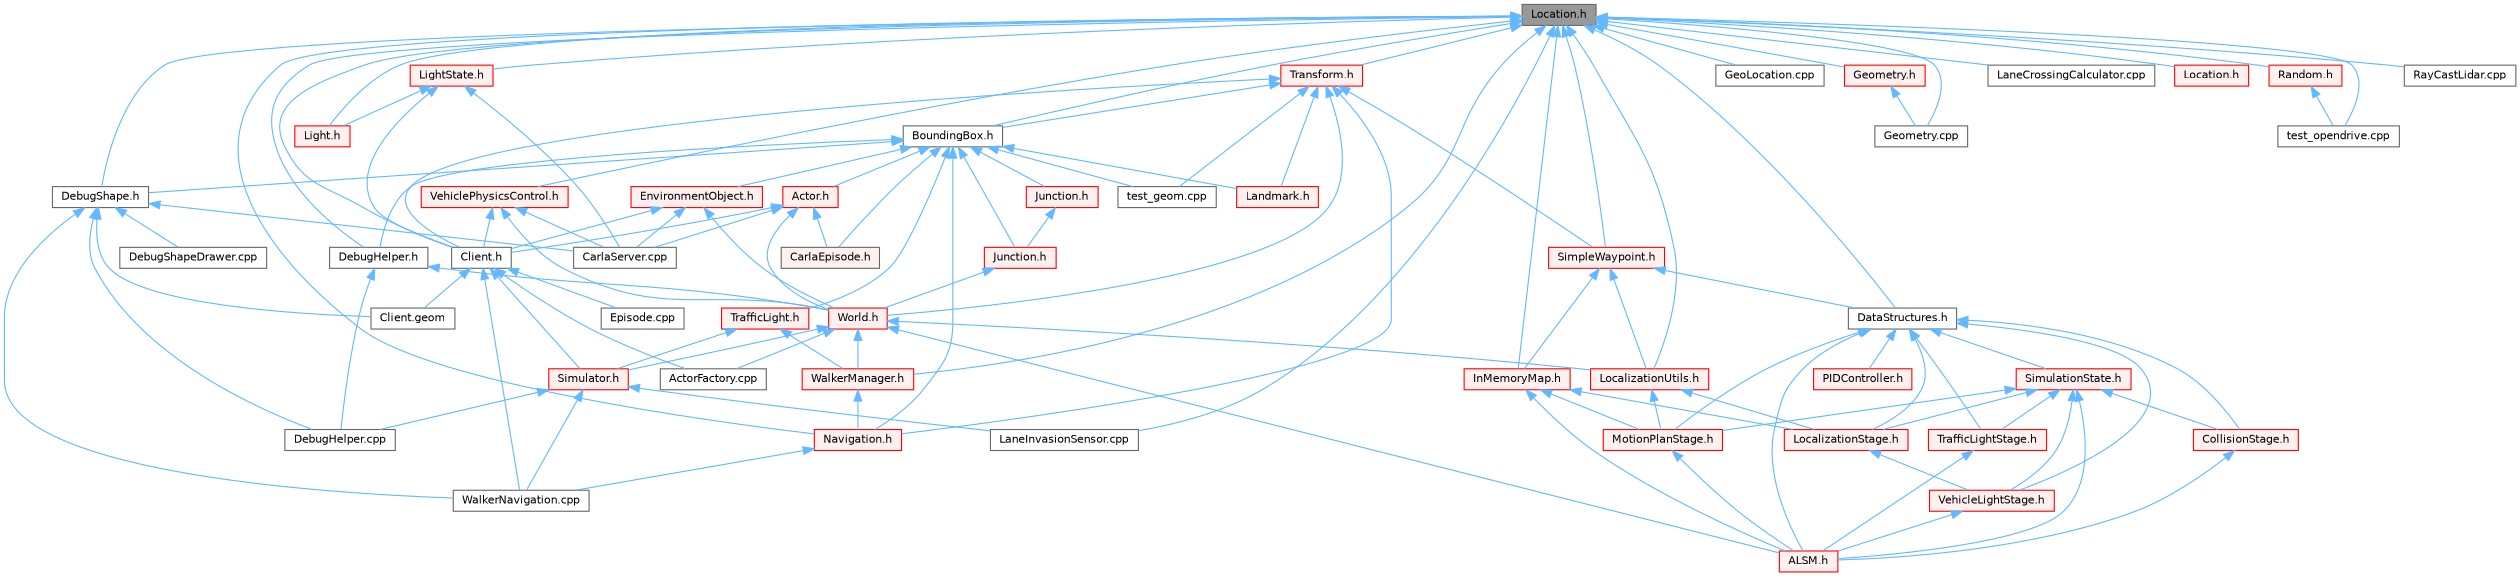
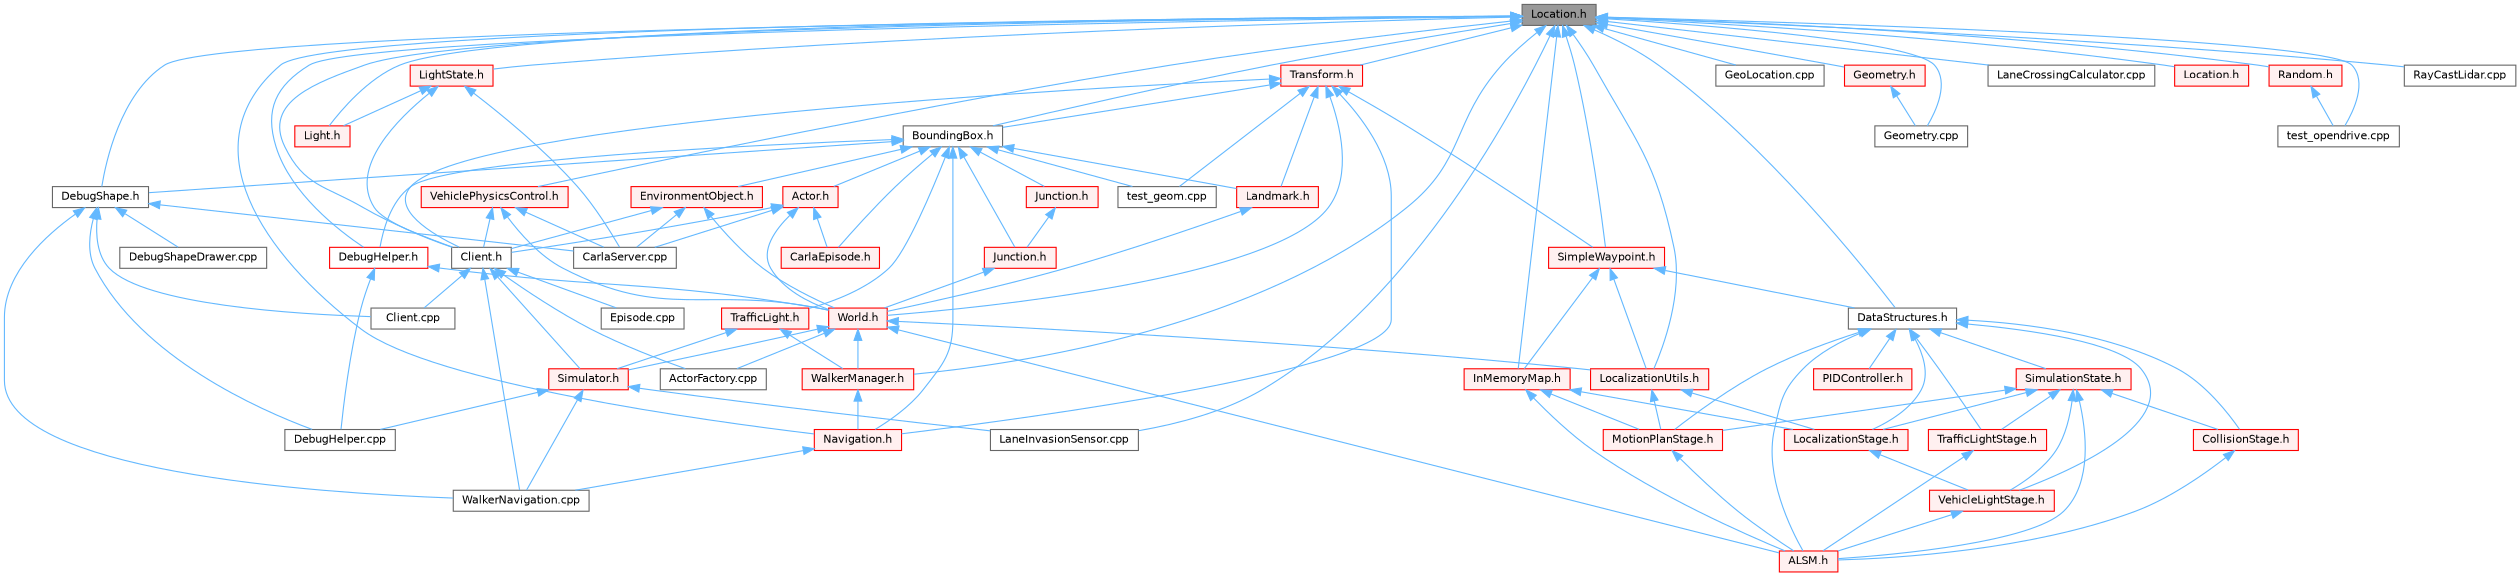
node "DebugHelper.h": color grey40 -> red
node "CarlaEpisode.h": color grey40 -> red
edge "World.h" -> "Landmark.h": added
node "Client.geom": label "Client.geom" -> "Client.cpp"
